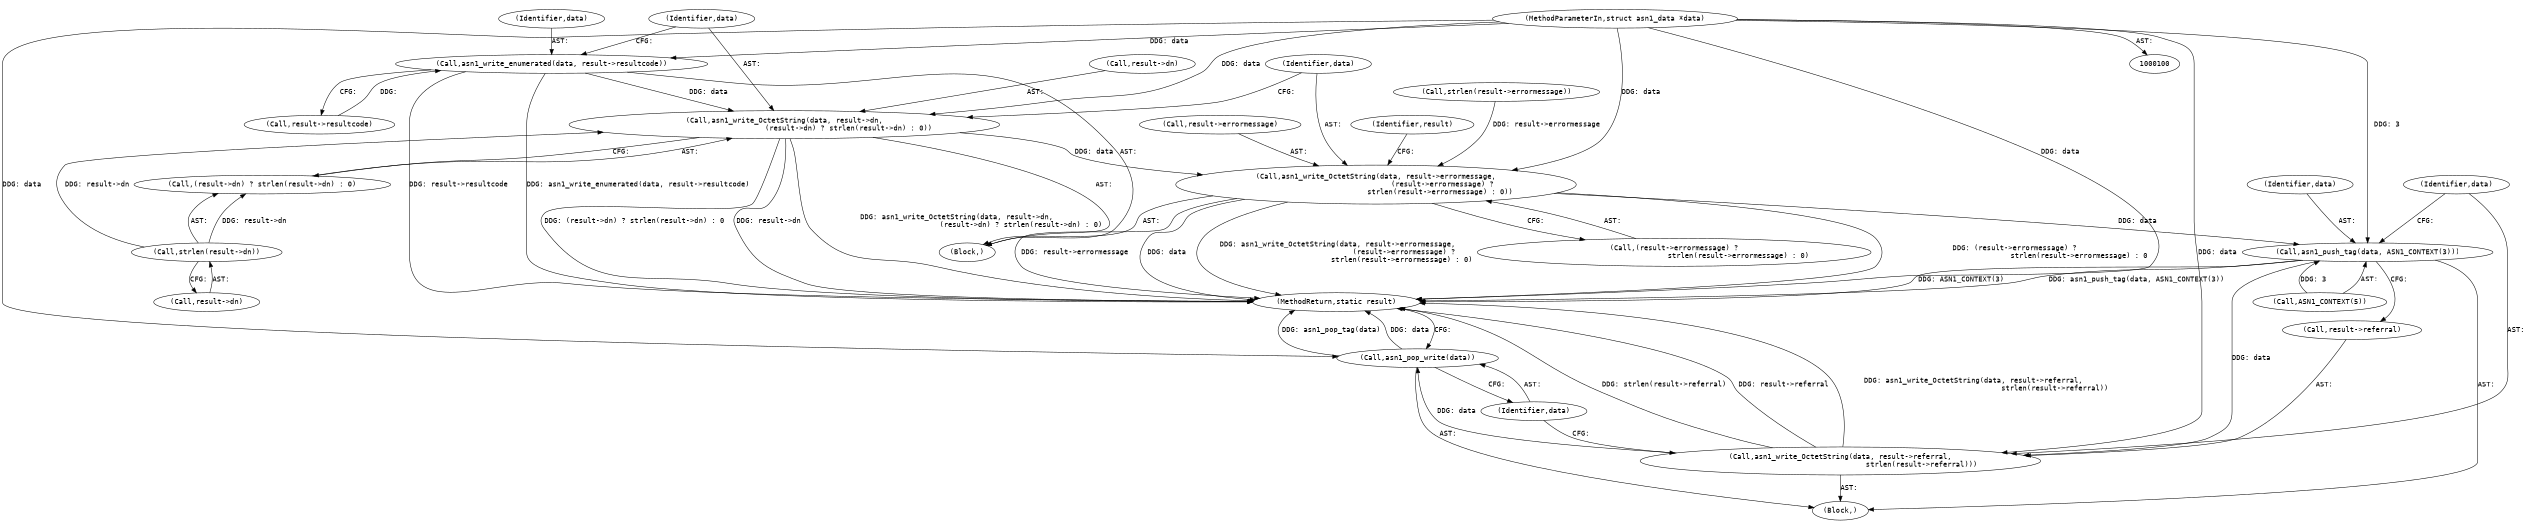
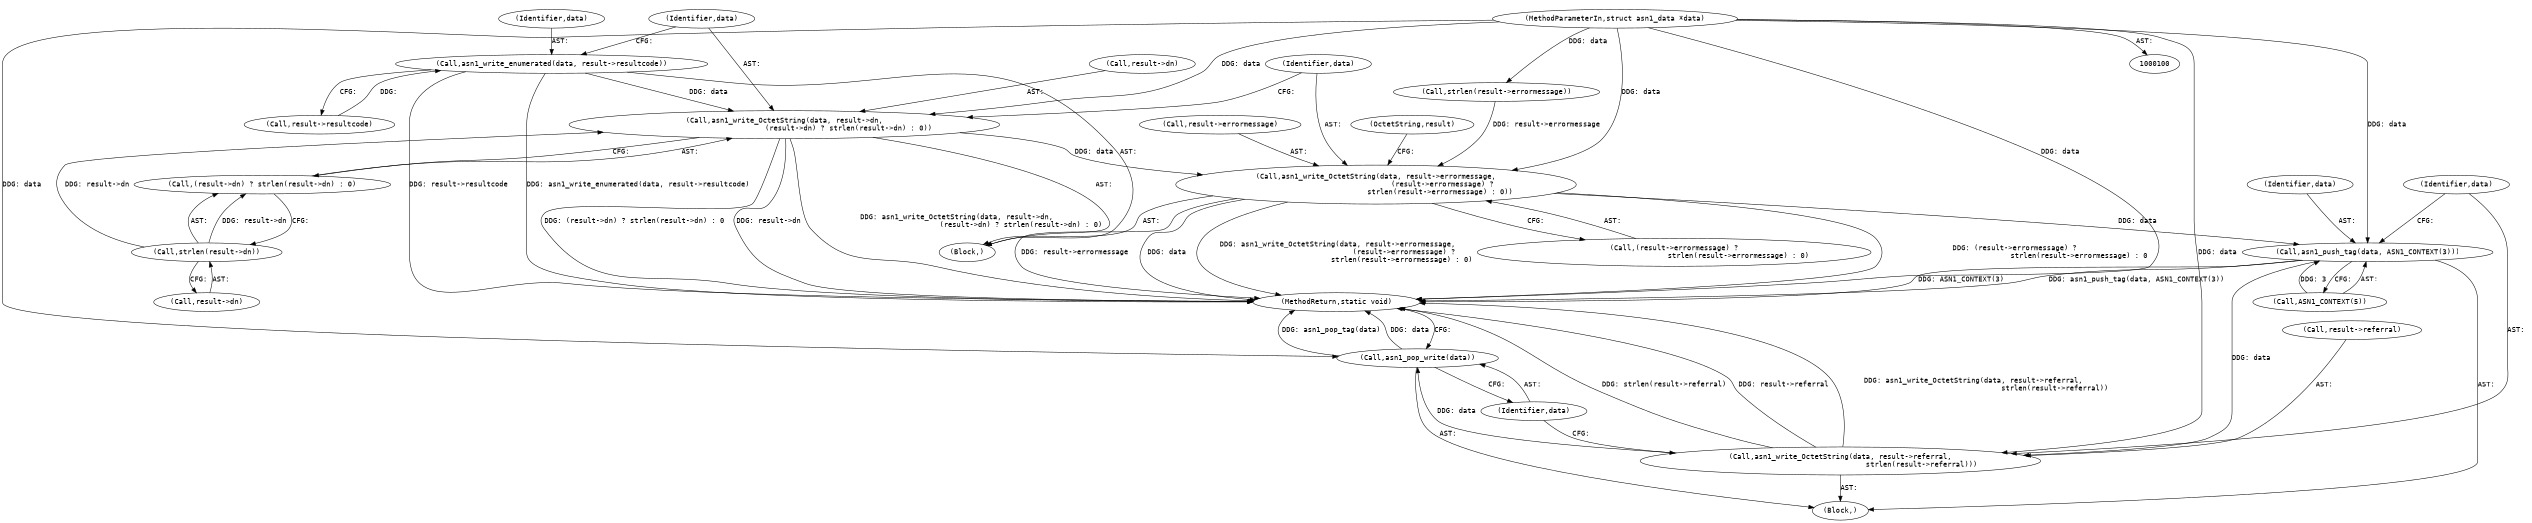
edge "(MethodParameterIn,struct asn1_data *data)" -> "(Call,asn1_write_enumerated(data, result->resultcode))": now "(MethodParameterIn,struct asn1_data *data)" -> "(Call,strlen(result->errormessage))"
node "(Identifier,result)": label "(Identifier,result)" -> "(OctetString,result)"
edge "(MethodParameterIn,struct asn1_data *data)" -> "(Call,asn1_push_tag(data, ASN1_CONTEXT(3)))": label "DDG: 3" -> "DDG: data"
edge "(Call,(result->dn) ? strlen(result->dn) : 0)" -> "(Call,strlen(result->dn))": added, label "CFG:"
edge "(Call,asn1_push_tag(data, ASN1_CONTEXT(3)))" -> "(Call,result->referral)": now "(Call,asn1_push_tag(data, ASN1_CONTEXT(3)))" -> "(Call,ASN1_CONTEXT(5))"
node "(MethodReturn,static result)": label "(MethodReturn,static result)" -> "(MethodReturn,static void)"
